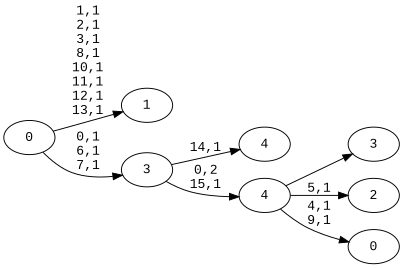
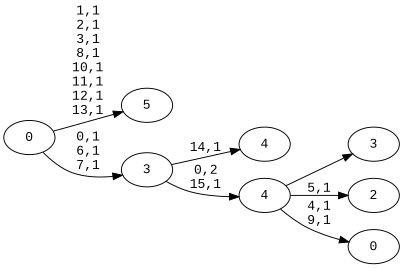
node "1": label "1" -> "5"
